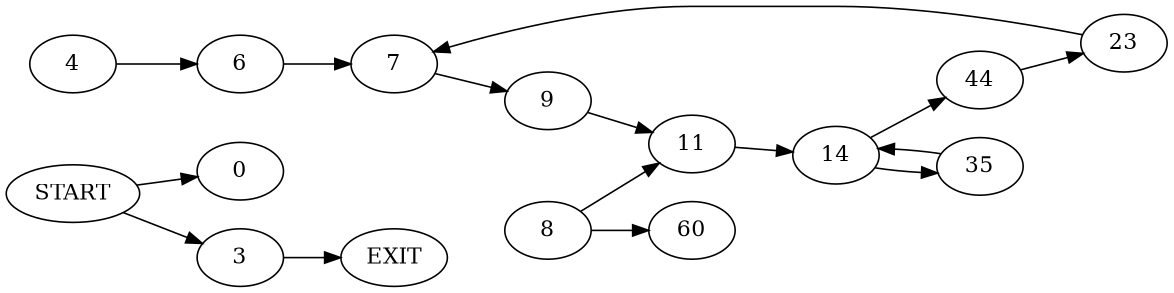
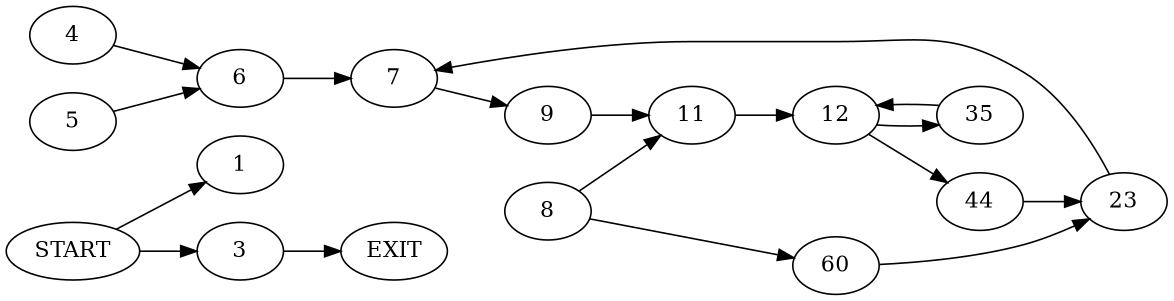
node "5": added
node "14": label "14" -> "12"
node "0": label "0" -> "1"
edge "60" -> "23": added
